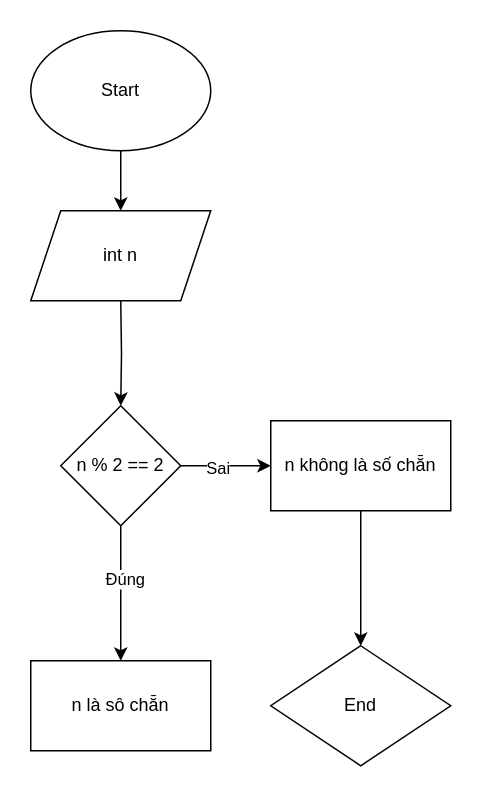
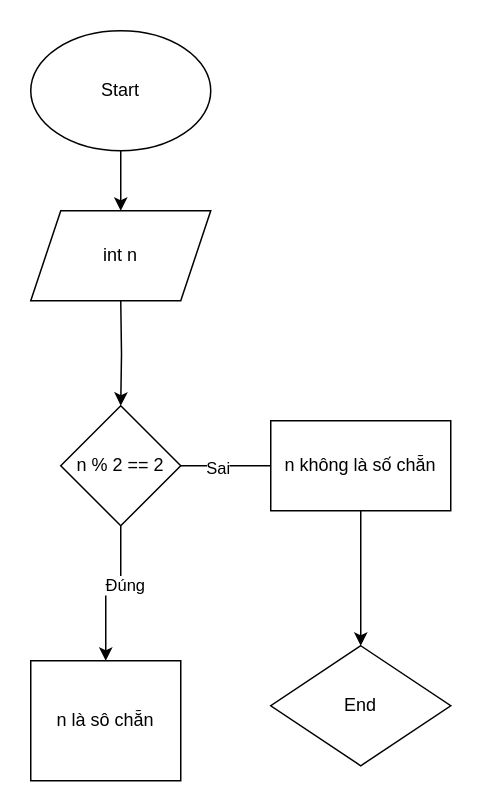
edge "n % 2 == 2" -> "n không là số chẵn": arrowhead classic -> none
node "n là sô chẵn": size 180x90 -> 150x120
